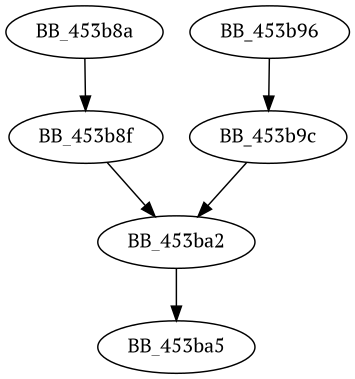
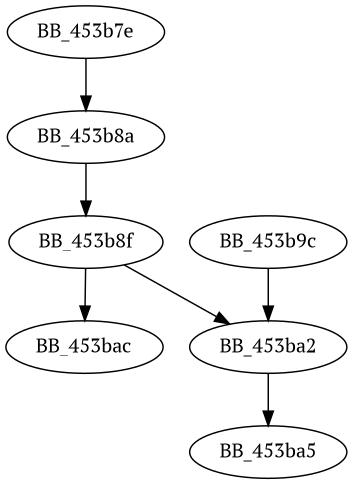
node "BB_453b7e": added
node "BB_453b96": removed
node "BB_453bac": added
